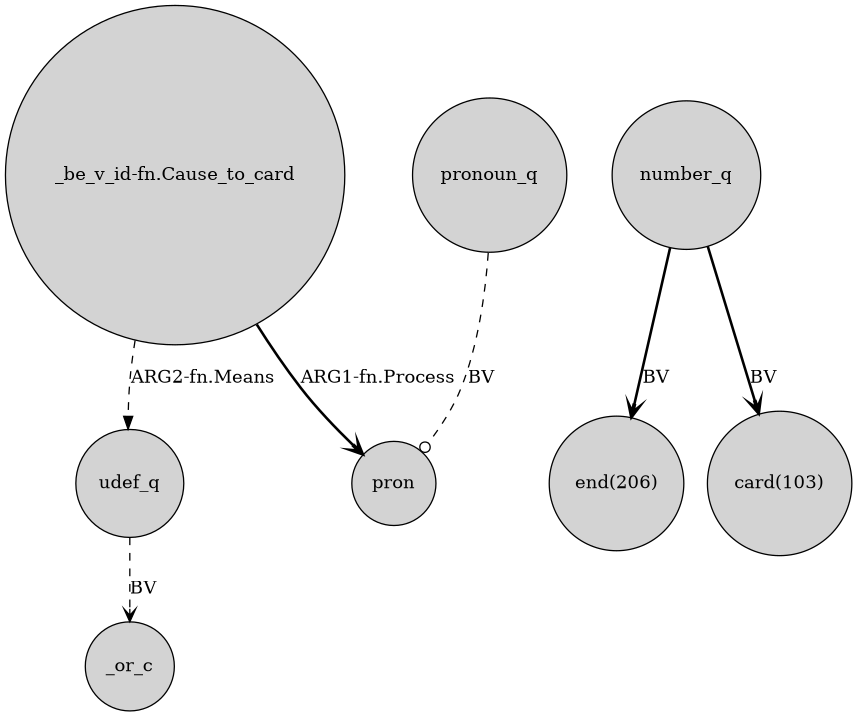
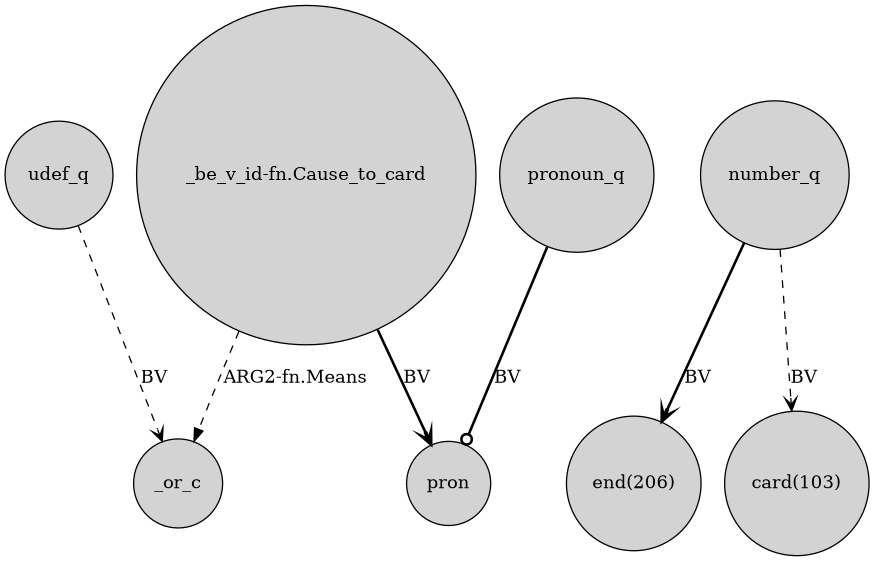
edge "number_q" -> "card(103)": style bold -> dashed
edge "pronoun_q" -> "pron": style dashed -> bold
edge "_be_v_id-fn.Cause_to_card" -> "udef_q": now "_be_v_id-fn.Cause_to_card" -> "_or_c"
edge "_be_v_id-fn.Cause_to_card" -> "pron": label "ARG1-fn.Process" -> "BV"
